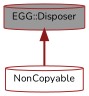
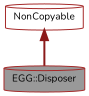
edge "NonCopyable" -> "EGG::Disposer": reversed
